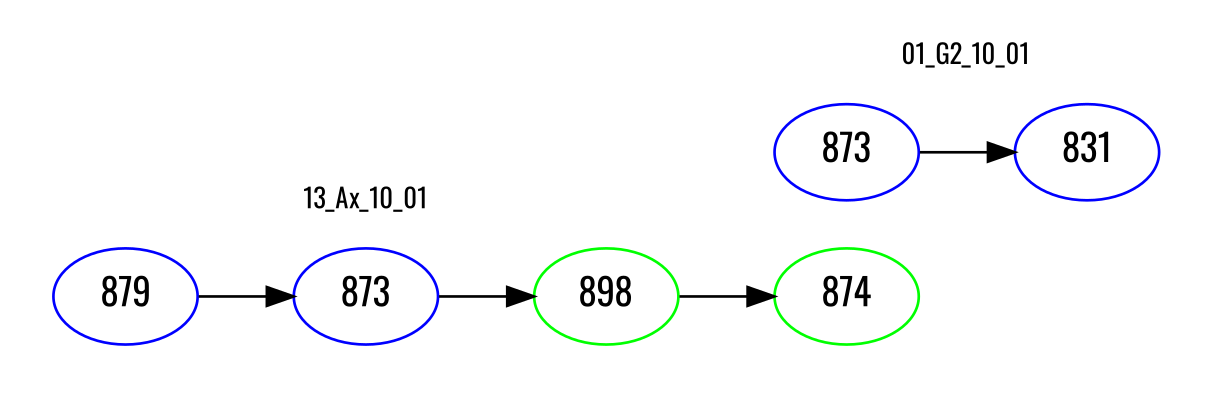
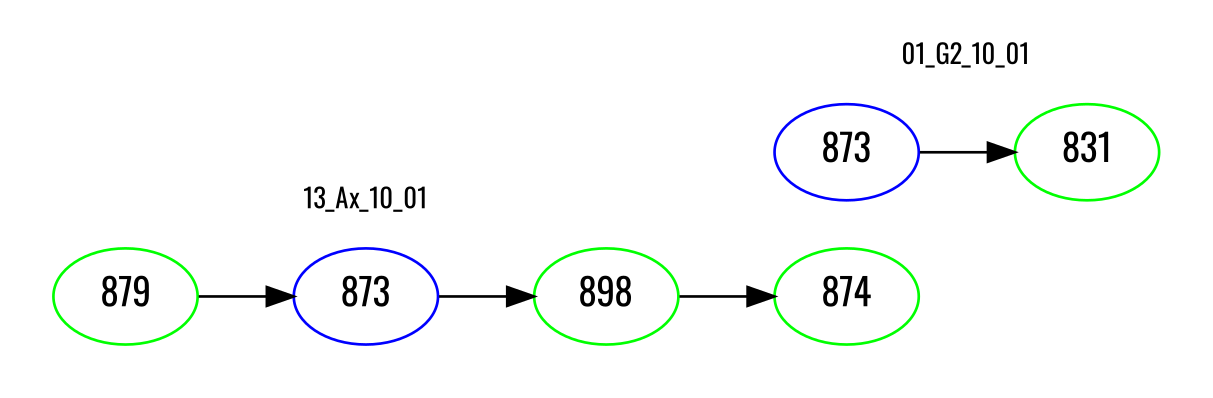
node "831": color blue -> green
node "879": color blue -> green
